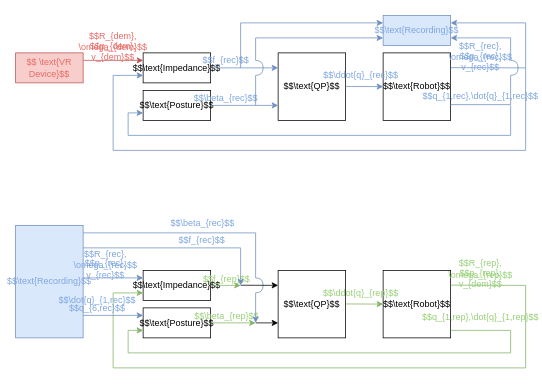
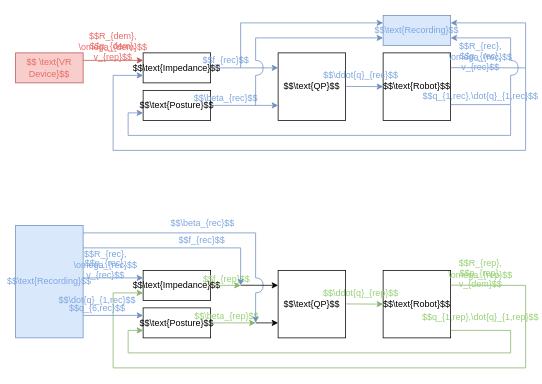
node "$$p_{dem}, v_{dem}$$": label "$$p_{dem}, v_{dem}$$" -> "$$p_{dem}, v_{rep}$$"
